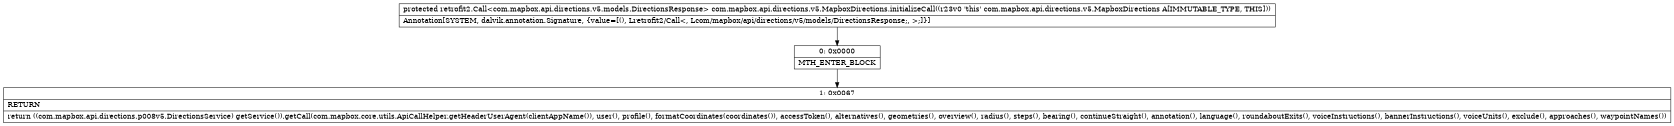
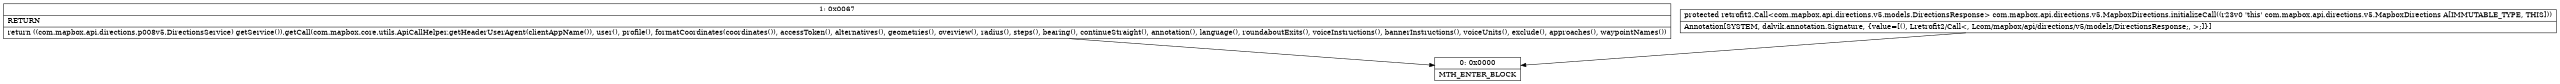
edge "0: 0x0000" -> "1: 0x0067": reversed
